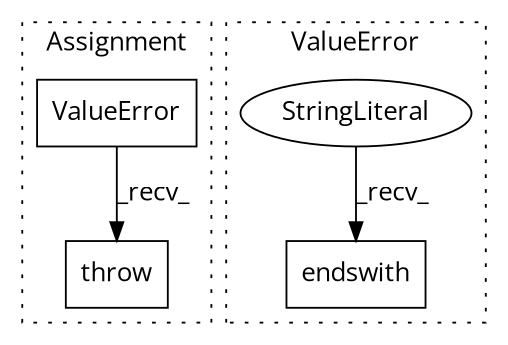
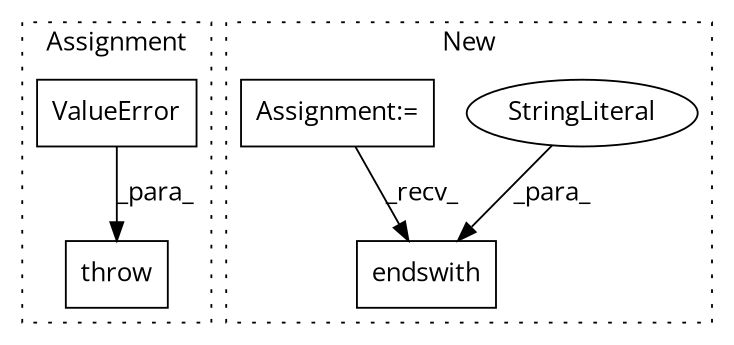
cluster "ValueError": label "ValueError" -> "New"
node "Assignment:=": added
edge "ValueError" -> "throw": label "_recv_" -> "_para_"
edge "StringLiteral" -> "endswith": label "_recv_" -> "_para_"
